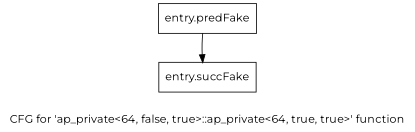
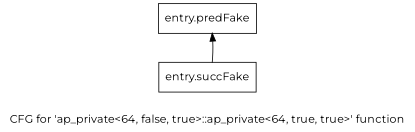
edge "entry.predFake" -> "entry.succFake": reversed
